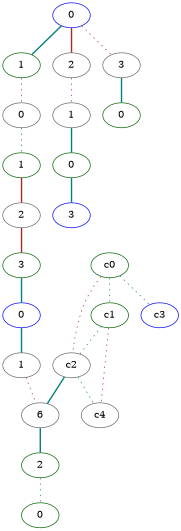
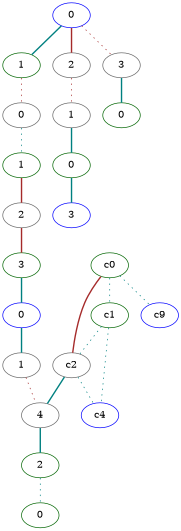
edge "c0" -- "c2": style dotted -> bold
node "c3": label "c3" -> "c9"
edge "c1" -- "c4": color brown -> teal
node "6": label "6" -> "4"
node "c4": color gray40 -> blue
